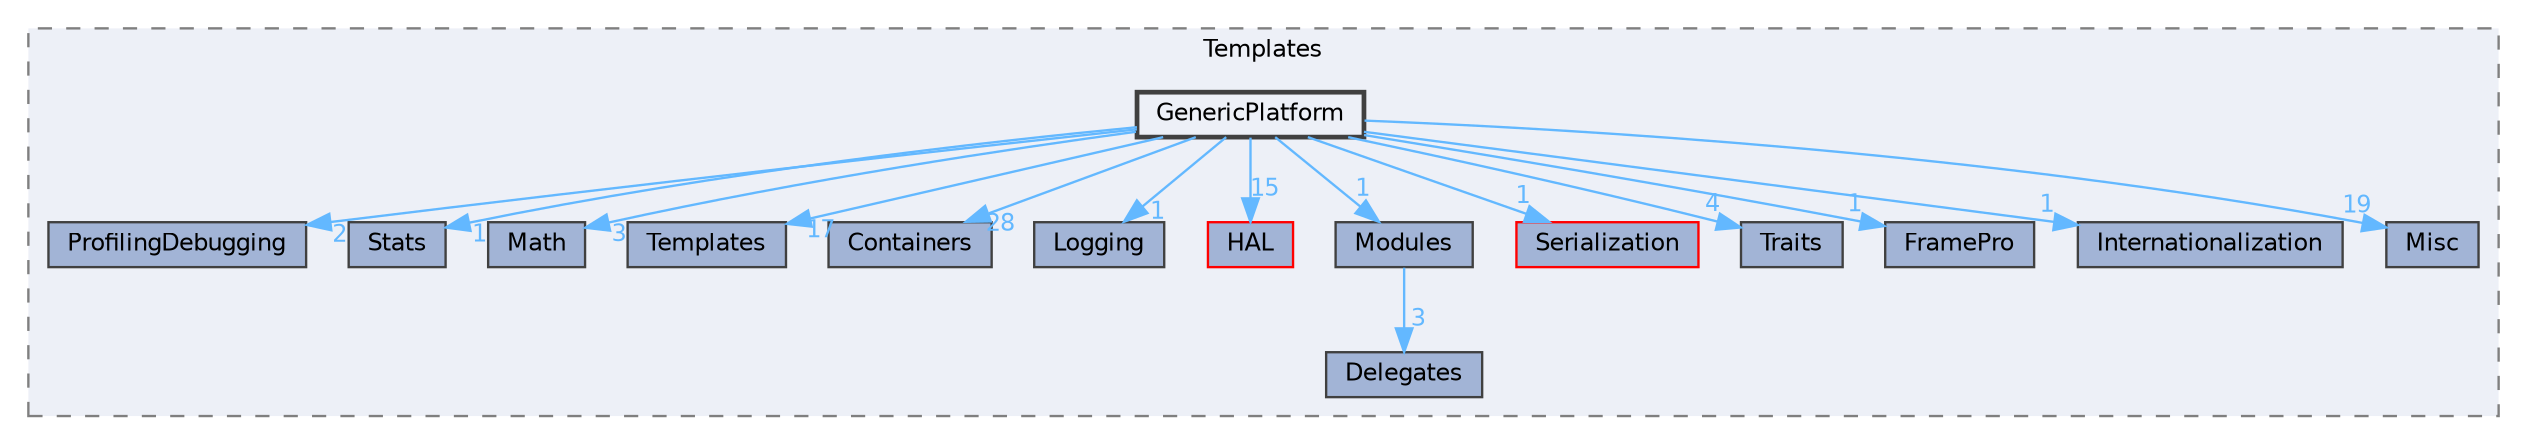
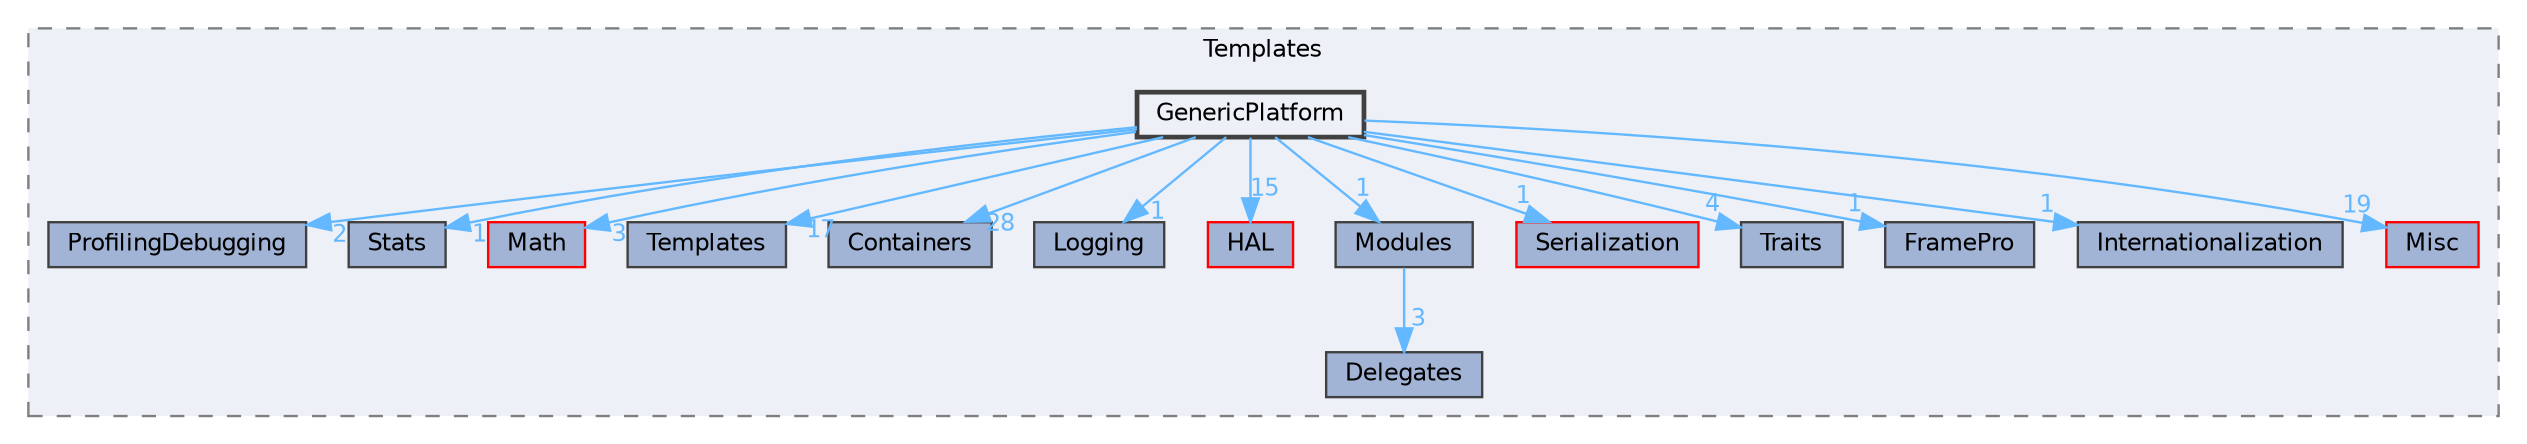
node "Math": color grey25 -> red
node "Misc": color grey25 -> red
